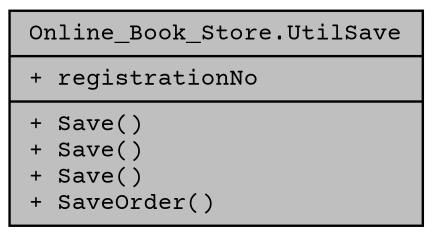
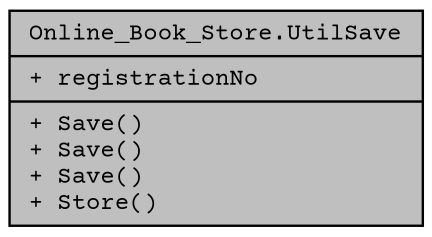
node "Online_Book_Store.UtilSave": text "+ SaveOrder()" -> "+ Store()"
